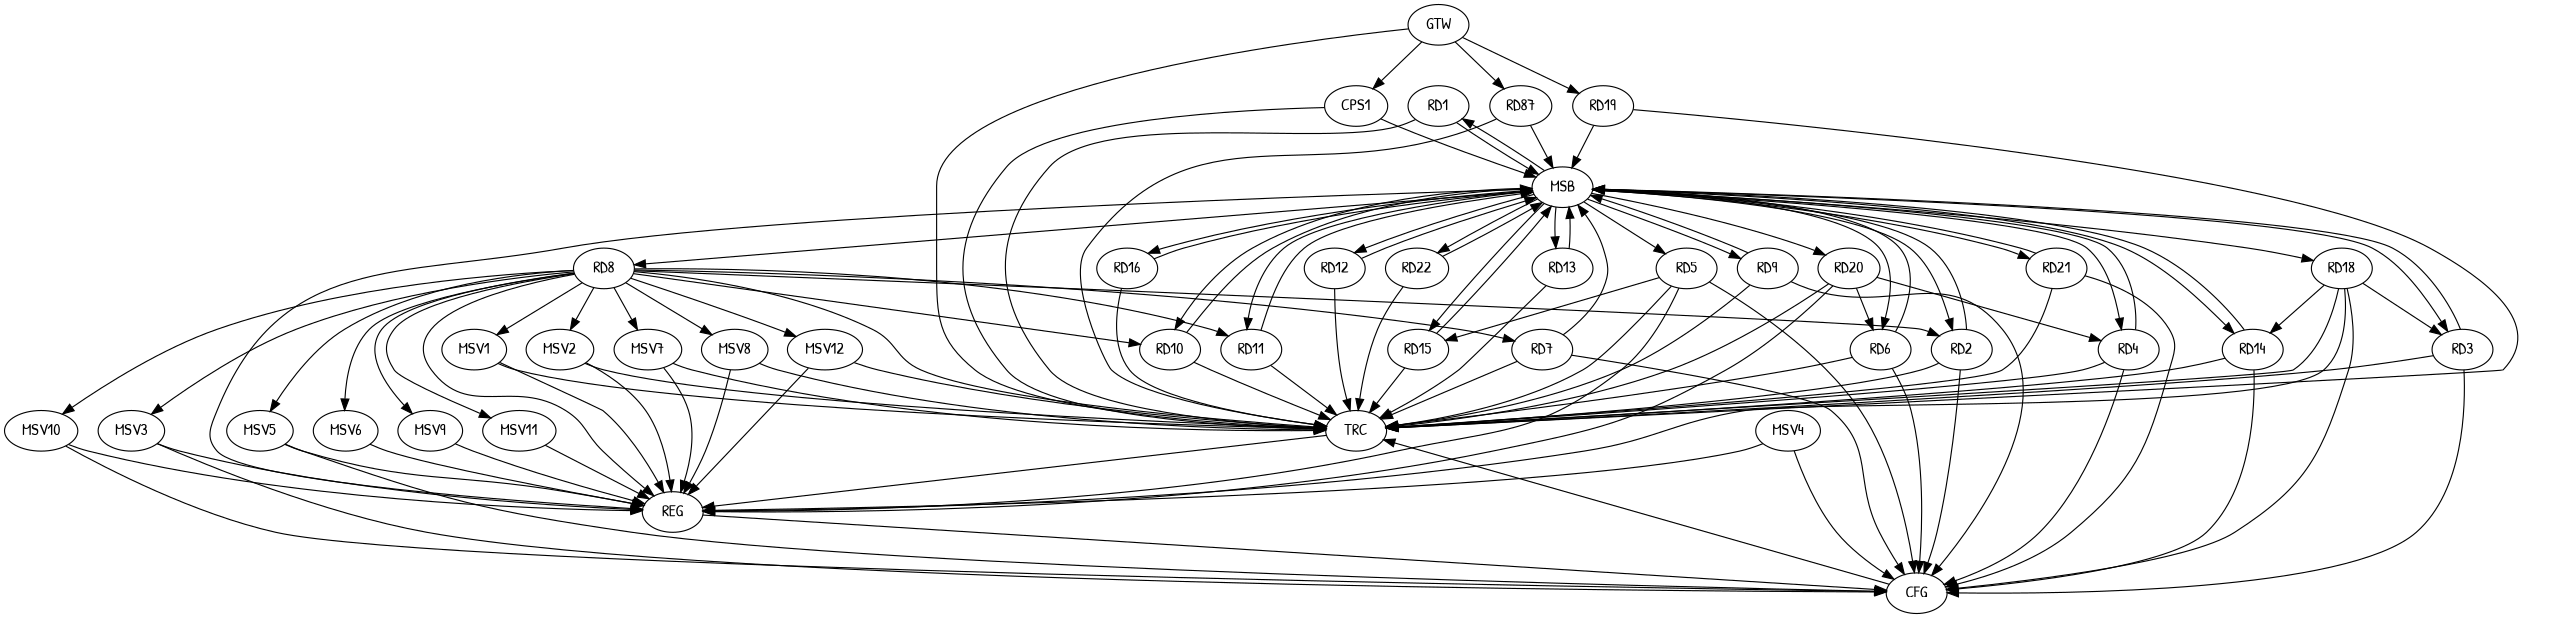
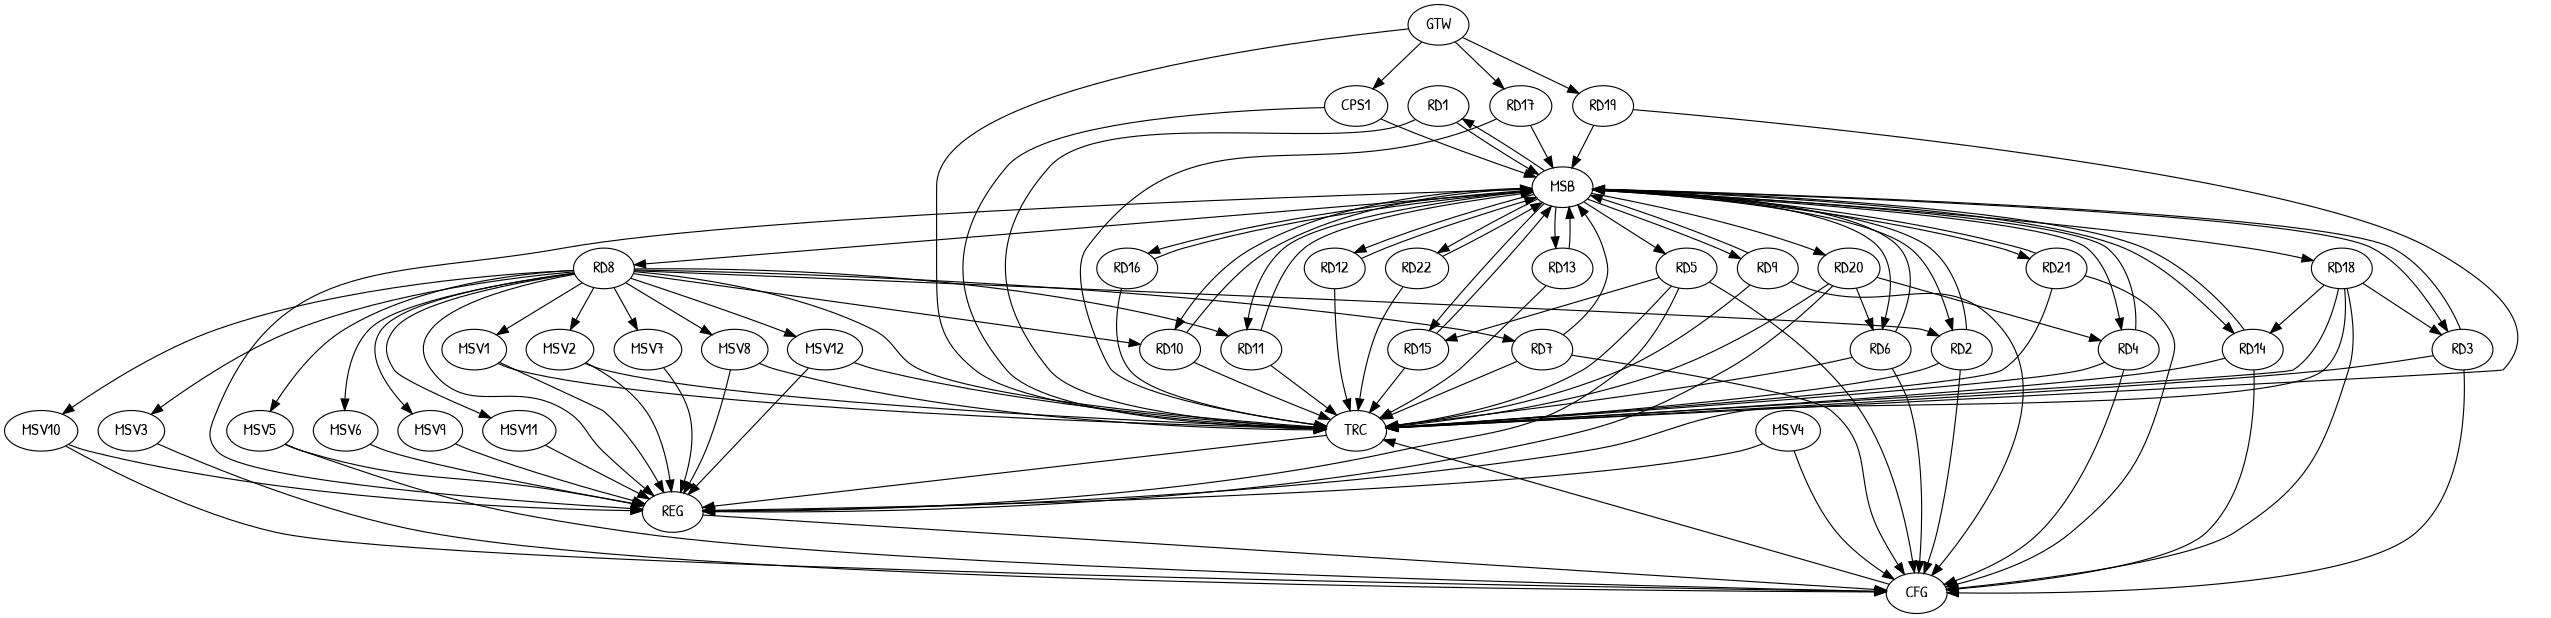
node "RD87": label "RD87" -> "RD17"
edge "MSV7" -> "TRC": removed
edge "MSV3" -> "REG": removed
